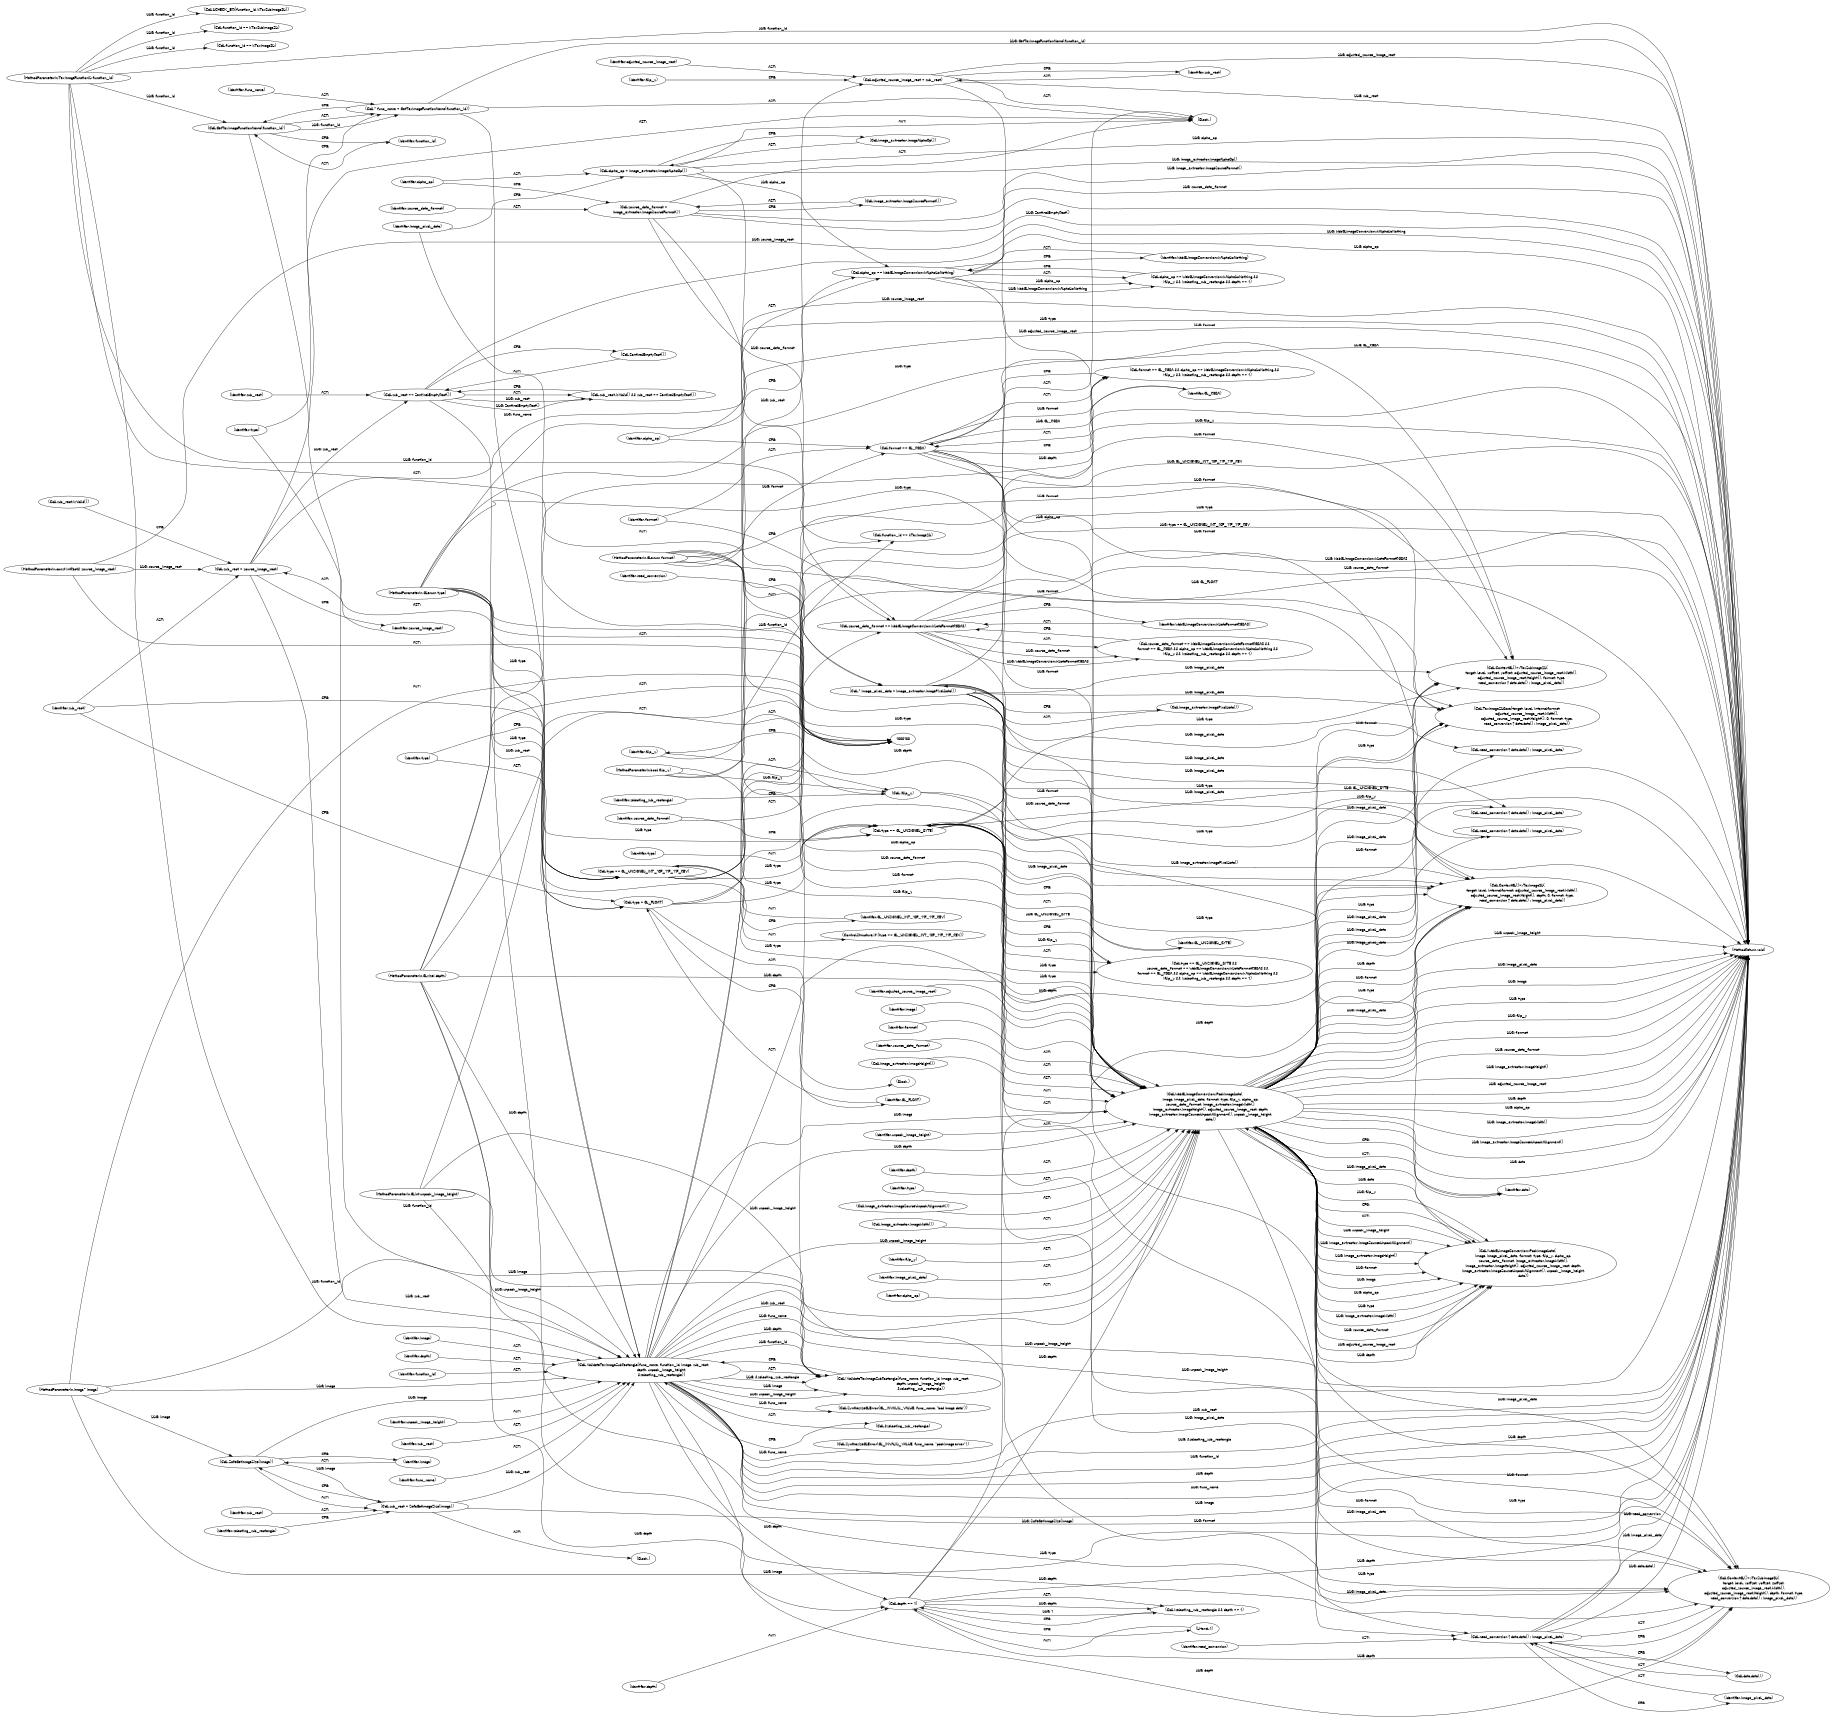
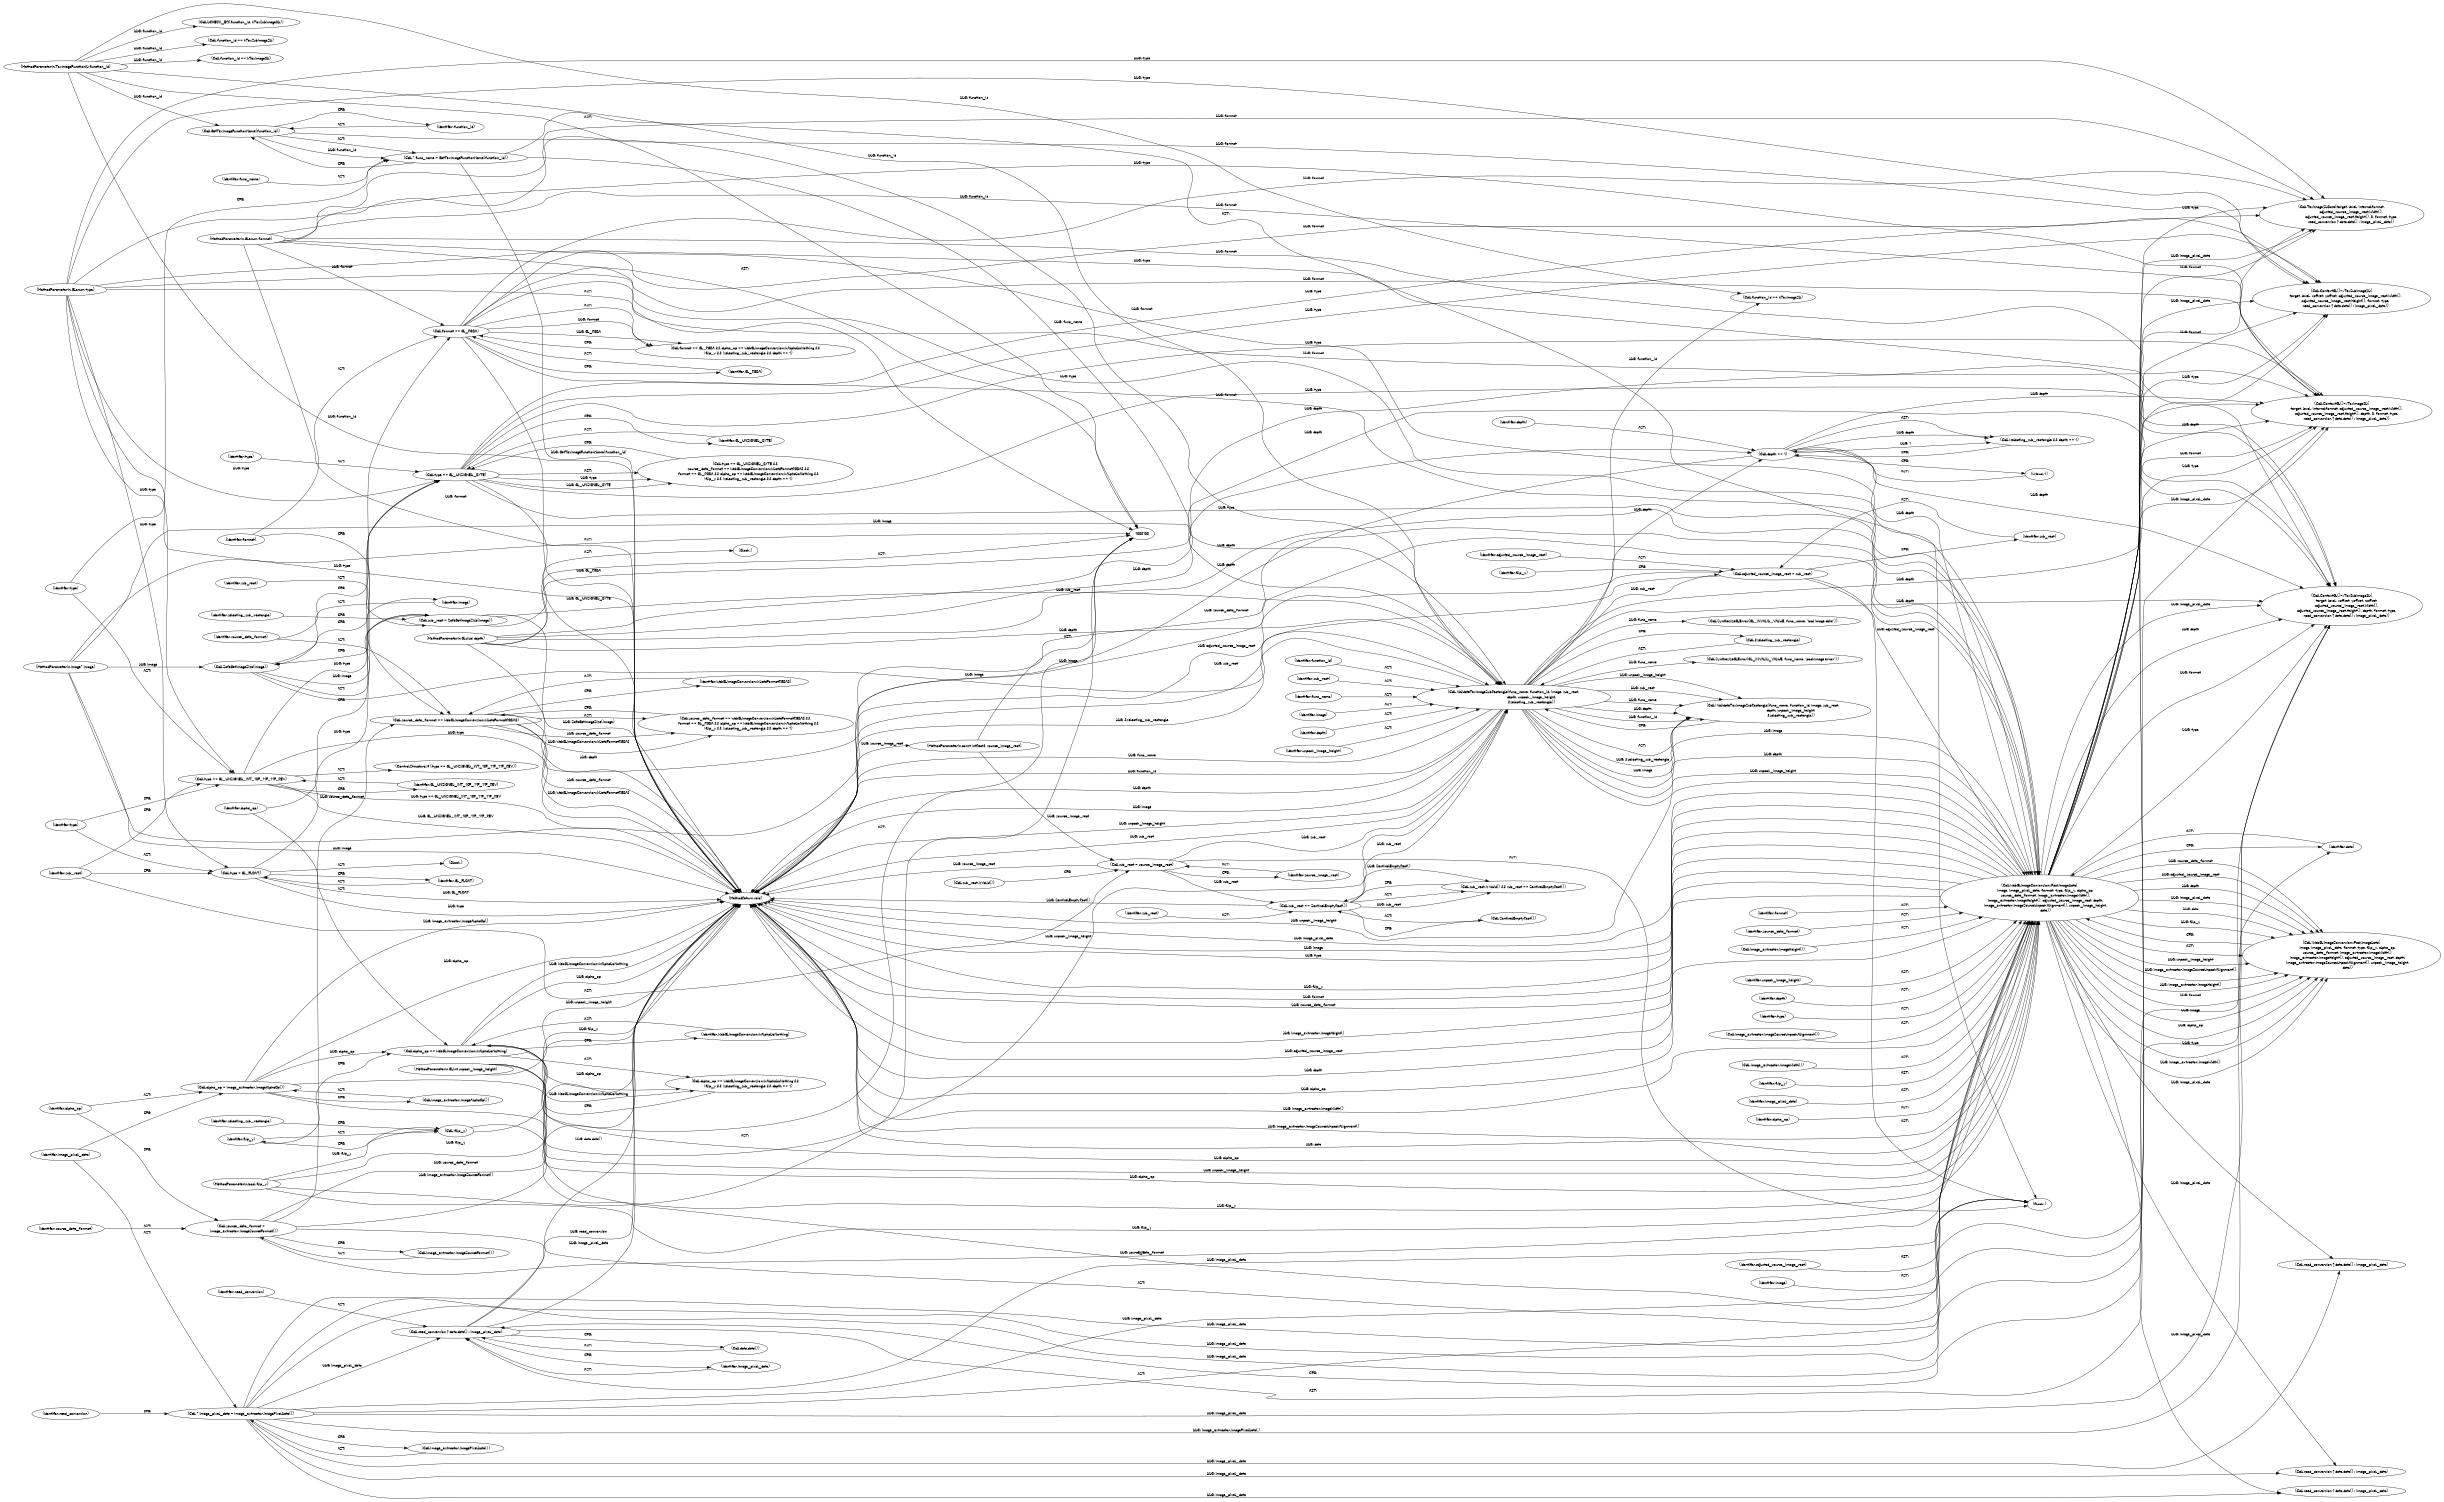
edge "(MethodParameterIn,const IntRect& source_image_rect)" -> "(MethodReturn,void)": reversed
